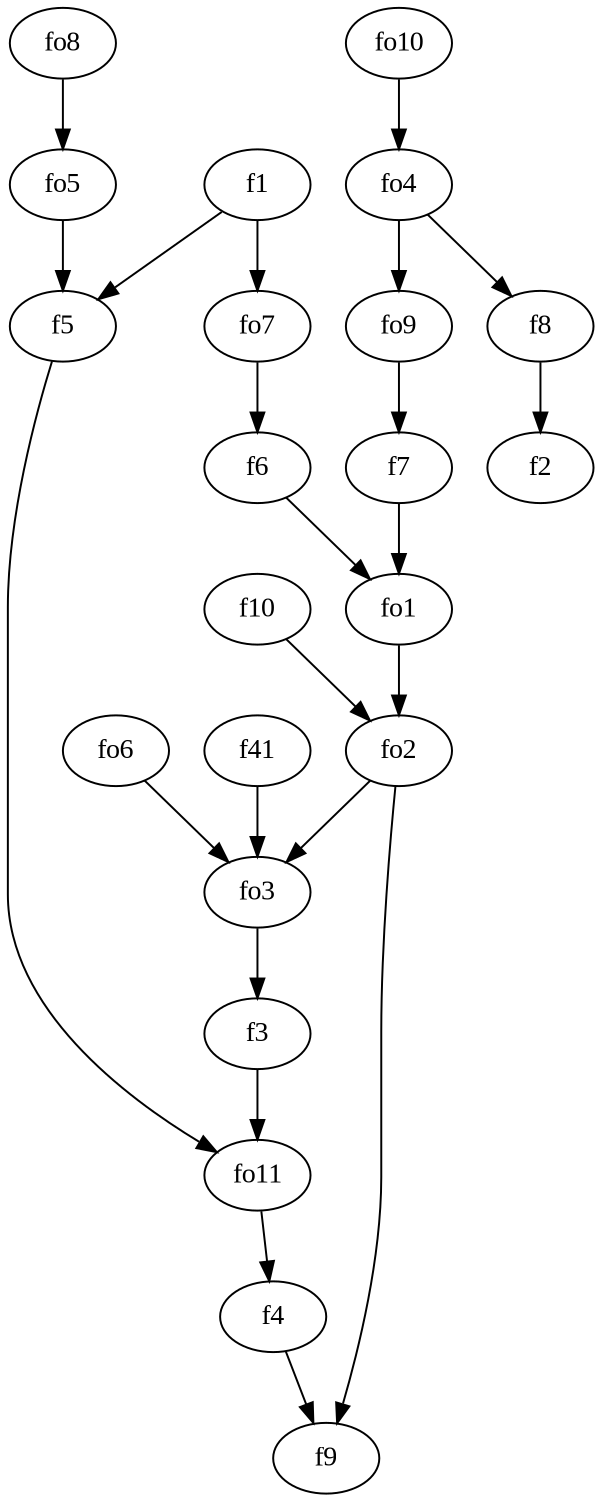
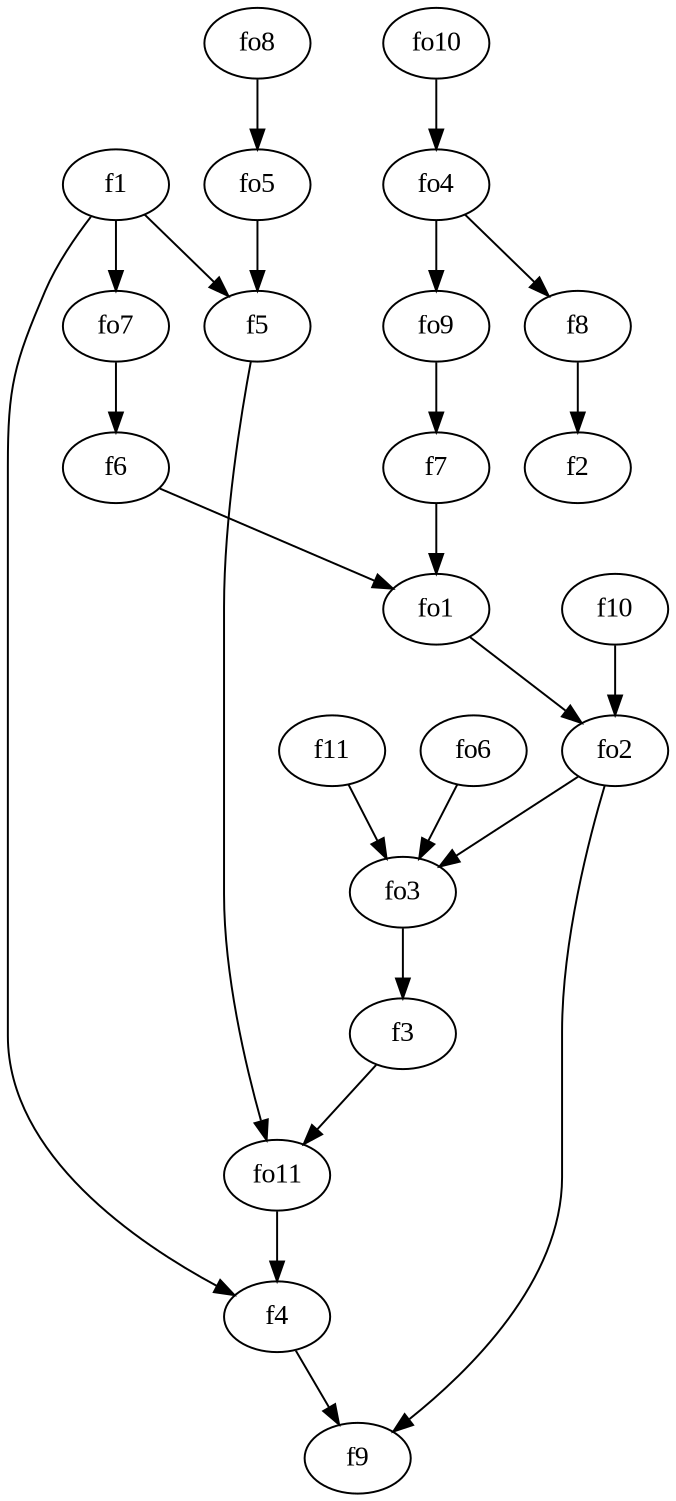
node "f41": label "f41" -> "f11"
edge "f1" -> "f4": added
